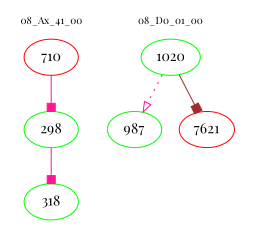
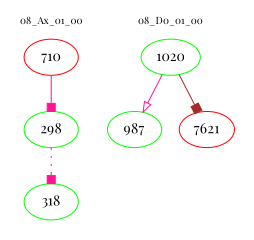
cluster "08_Ax_41_00": label "08_Ax_41_00" -> "08_Ax_01_00"
edge "1020" -> "987": style dotted -> solid
edge "298" -> "318": style solid -> dotted
